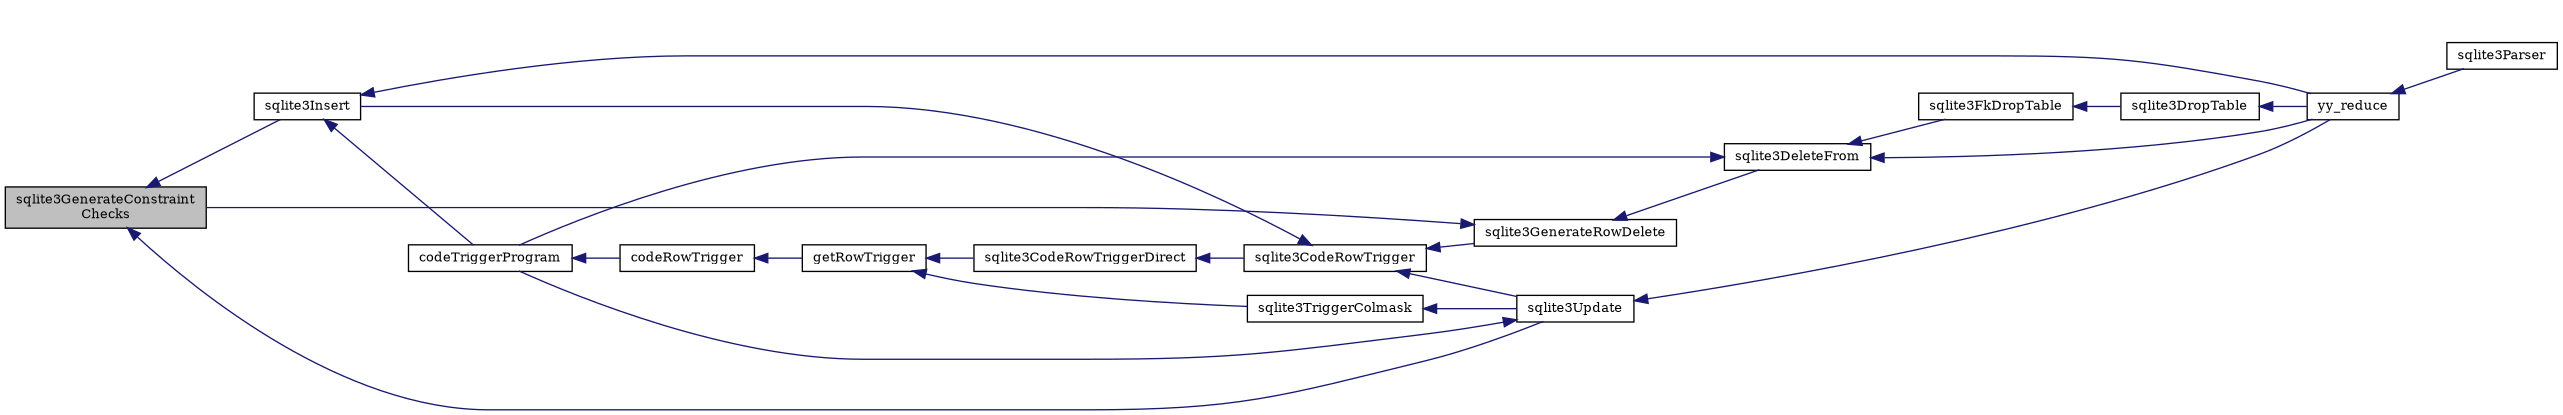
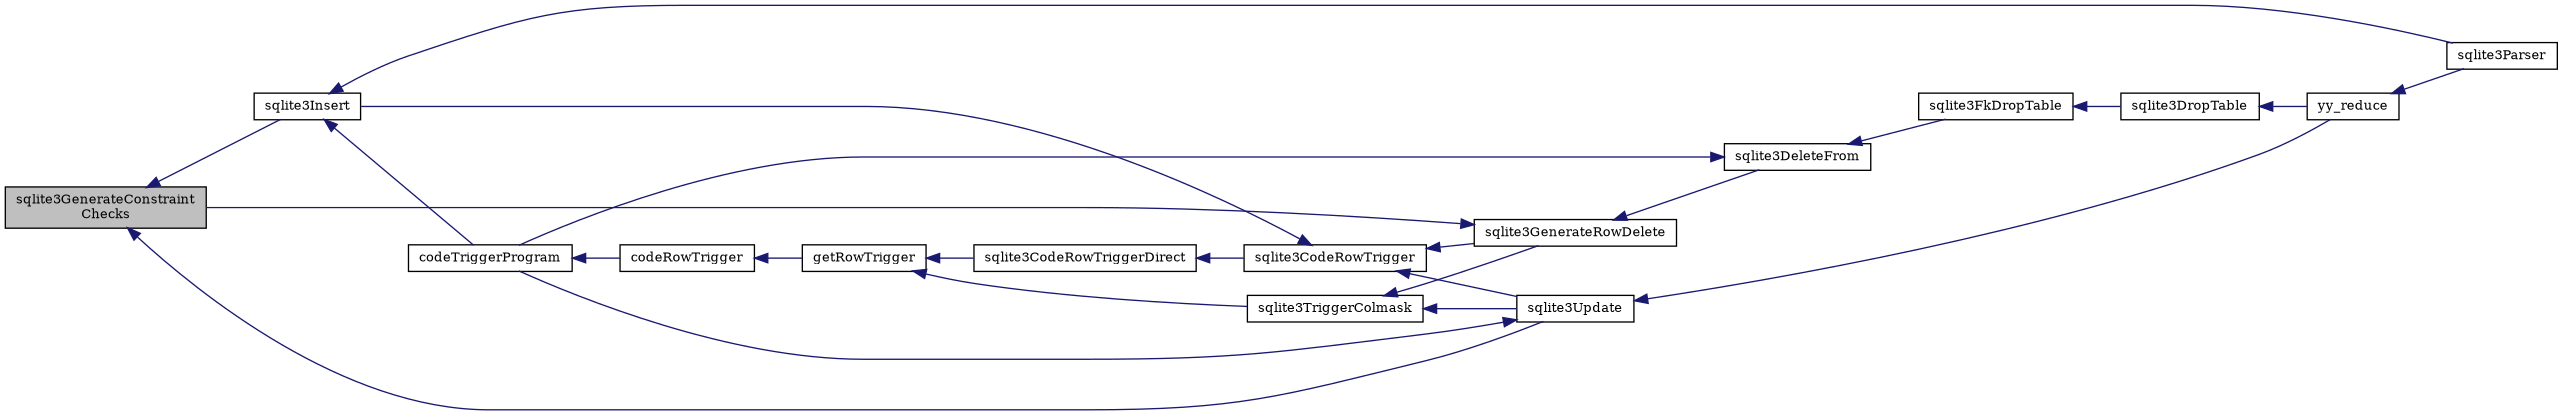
edge "yy_reduce" -> "sqlite3Insert": now "sqlite3Parser" -> "sqlite3Insert"
edge "yy_reduce" -> "sqlite3DeleteFrom": removed
edge "sqlite3GenerateRowDelete" -> "sqlite3TriggerColmask": added
